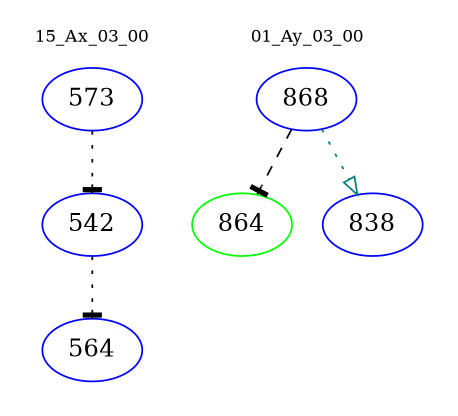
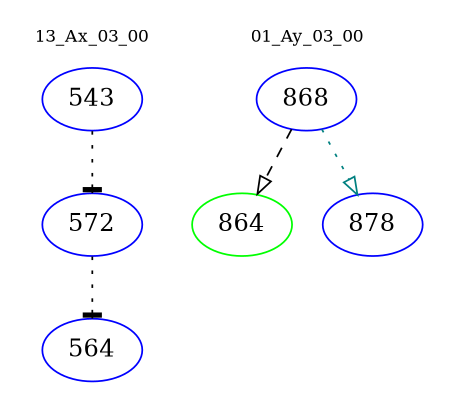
cluster "15_Ax_03_00": label "15_Ax_03_00" -> "13_Ax_03_00"
node "573": label "573" -> "543"
edge "868" -> "864": arrowhead tee -> onormal
node "542": label "542" -> "572"
node "838": label "838" -> "878"
